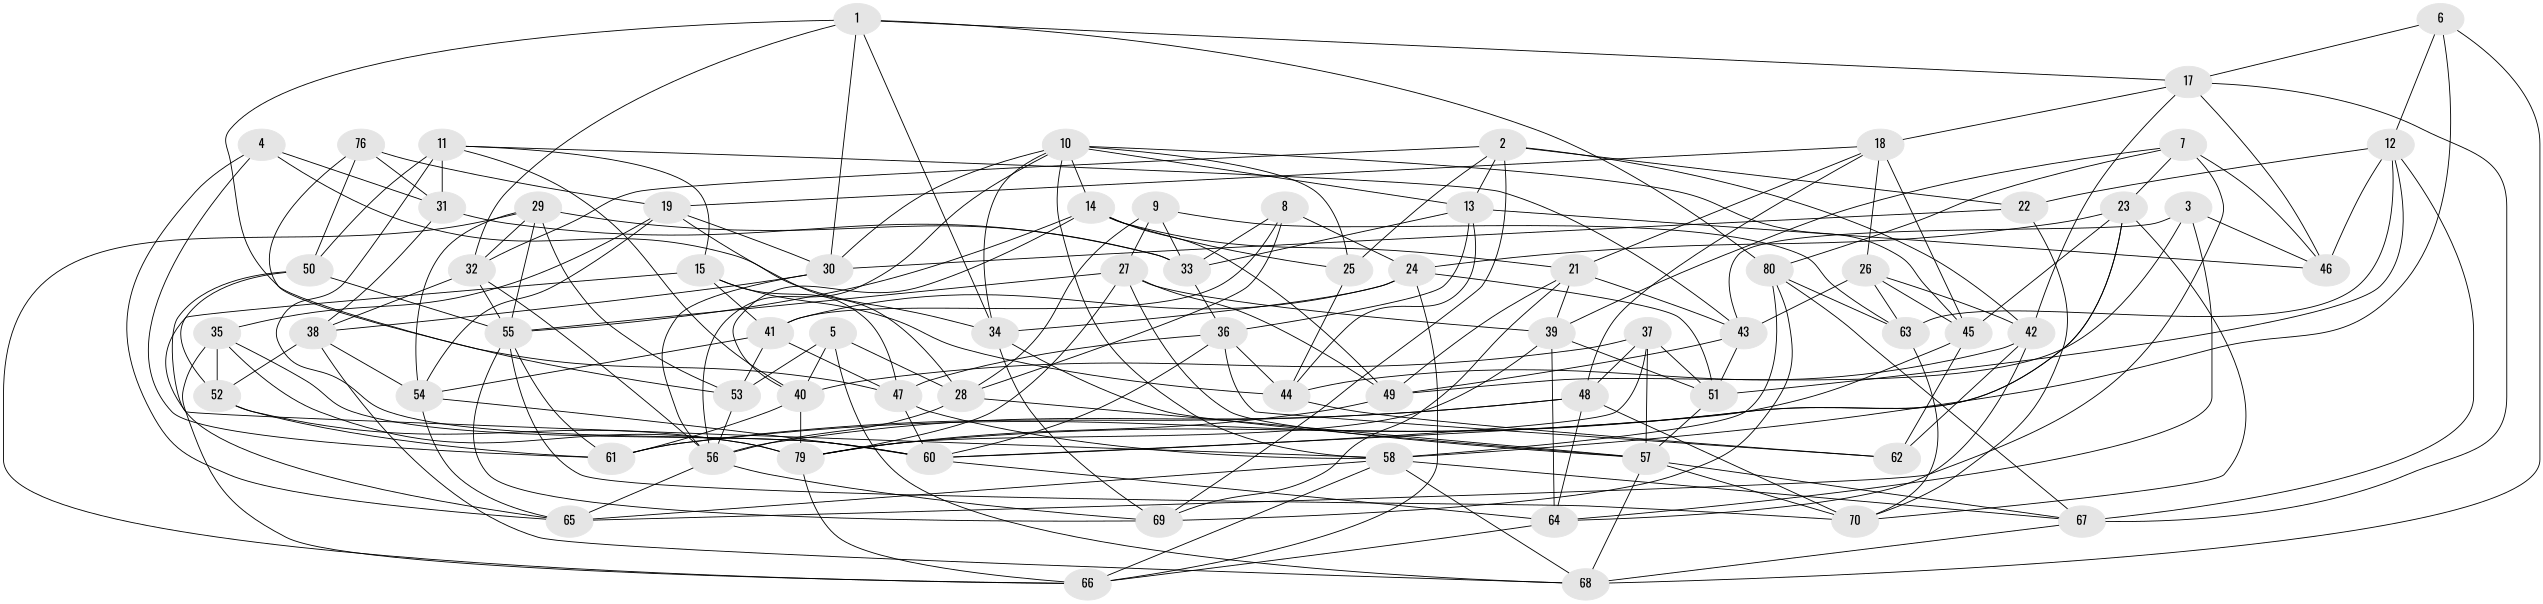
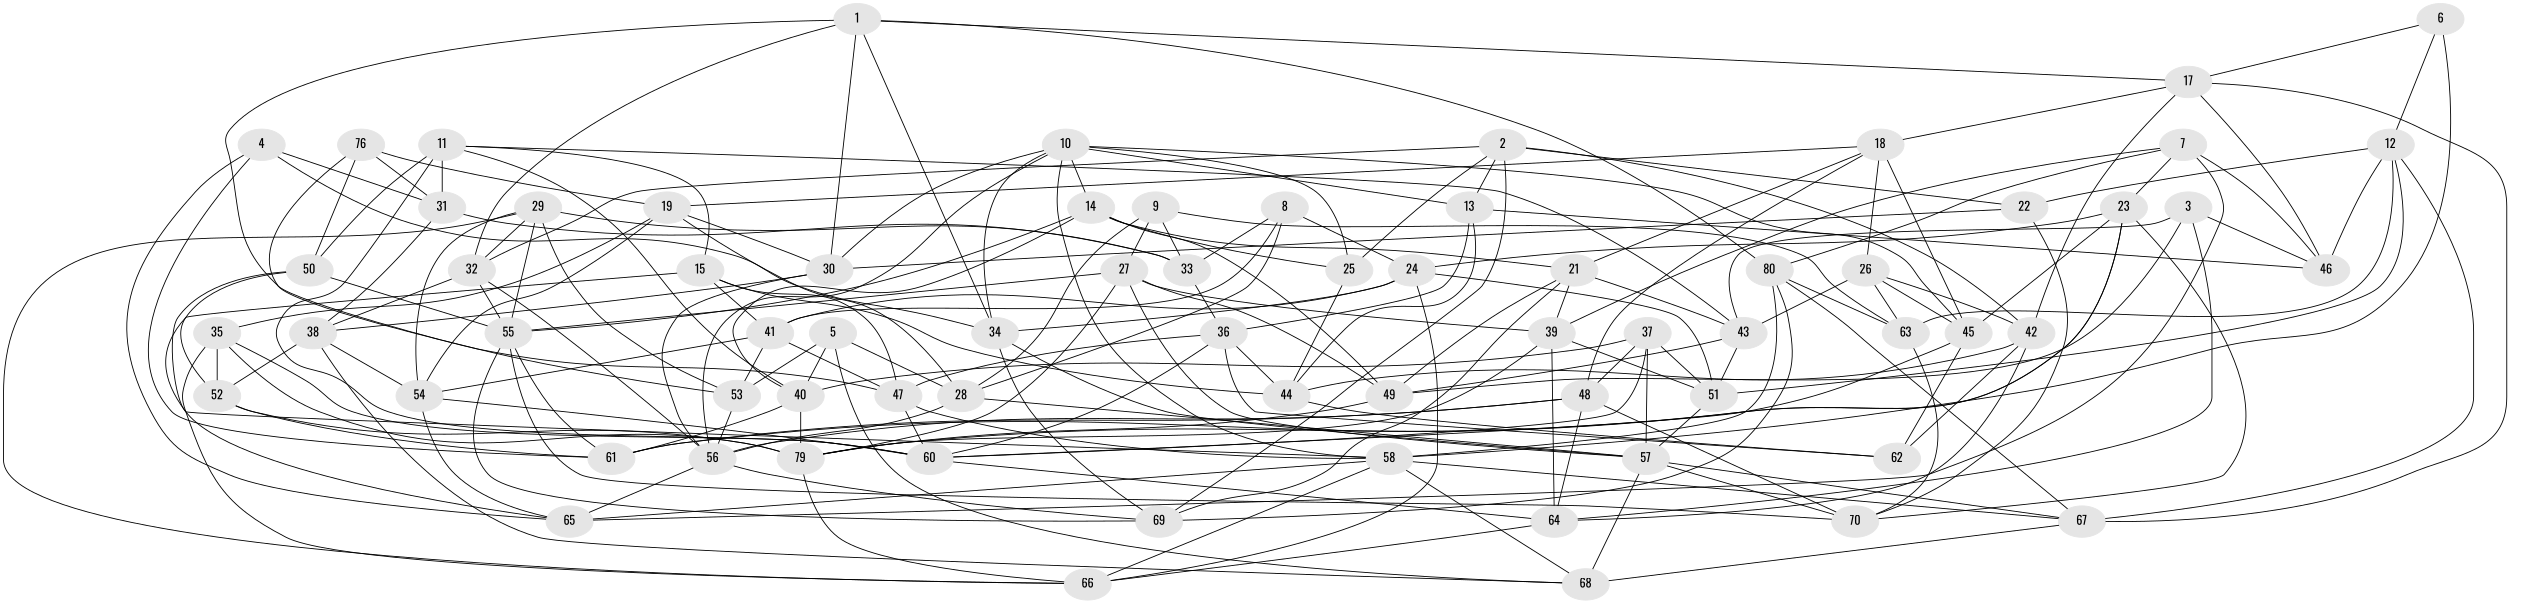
edge "13" -- "33": removed
edge "6" -- "68": removed
